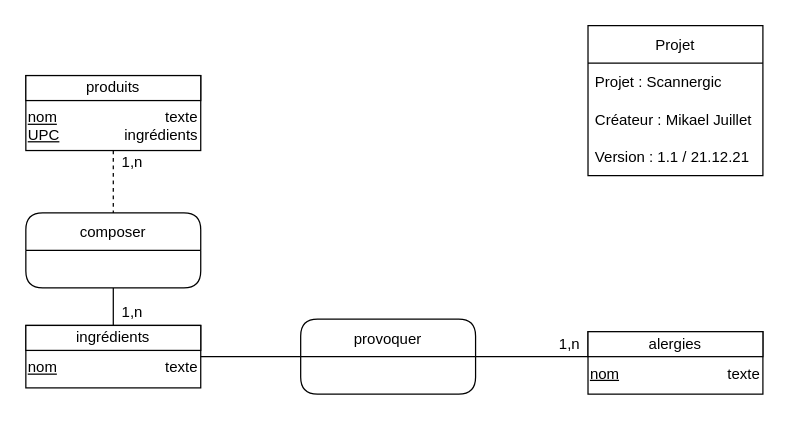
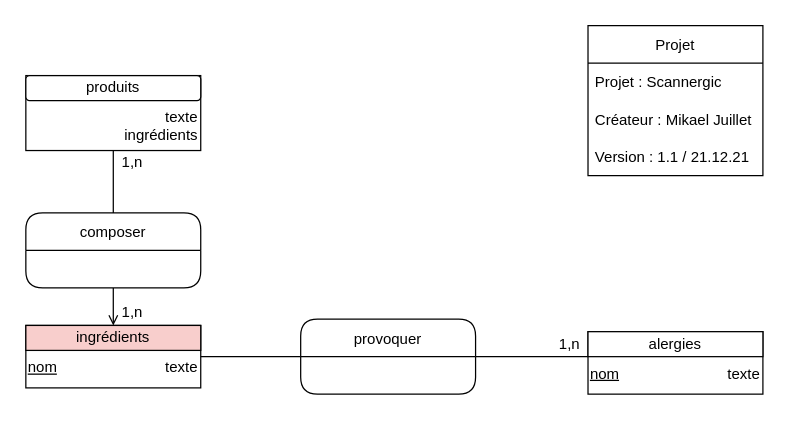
node "produits": shape rectangle -> rounded rectangle
node "nom UPC": removed
edge "texte ingrédients" -- "composer": style dashed -> solid
edge "composer" -- "ingrédients": arrowhead none -> open
node "ingrédients": fillcolor #ffffff -> #f8cecc
